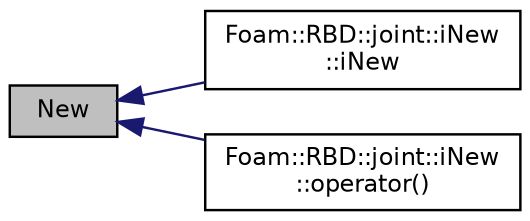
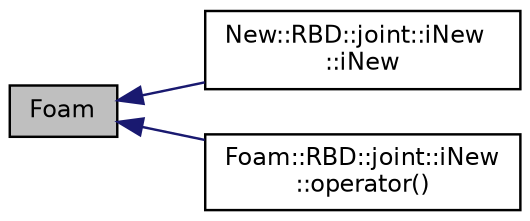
node "Foam::RBD::joint::iNew ::iNew": label "Foam::RBD::joint::iNew ::iNew" -> "New::RBD::joint::iNew ::iNew"
node "New": label "New" -> "Foam"
